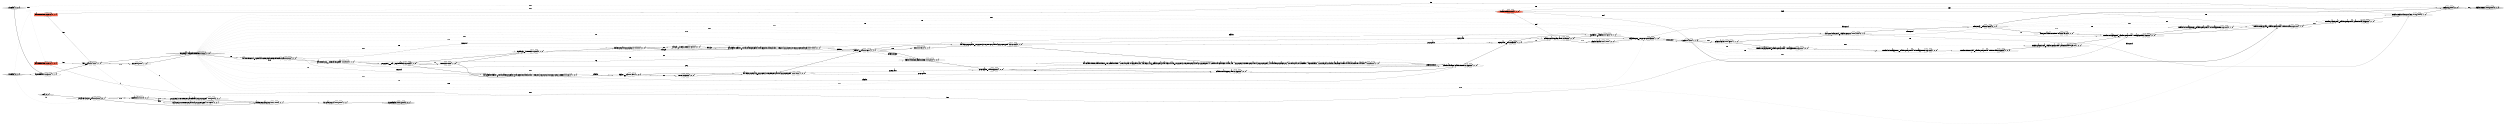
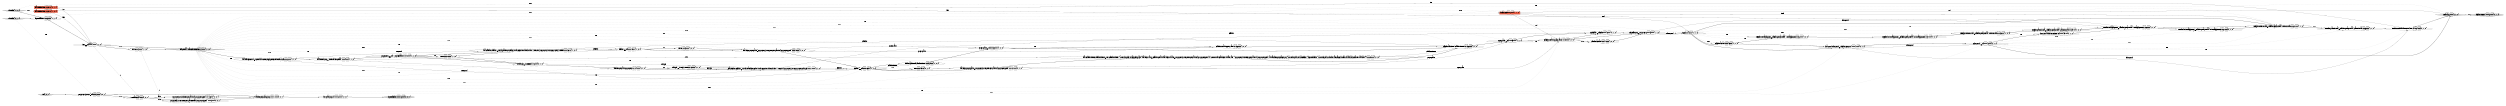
node "boolean isDef@@@2@@@['1', '1', '0']": shape ellipse -> box
edge "toDefault@@@4@@@['0', '0', '1']" -> "propertyValue != null@@@35@@@['1', '0', '0']": now "item.getData() instanceof TreeNode@@@7@@@['1', '1', '0']" -> "propertyValue != null@@@35@@@['1', '0', '0']"
